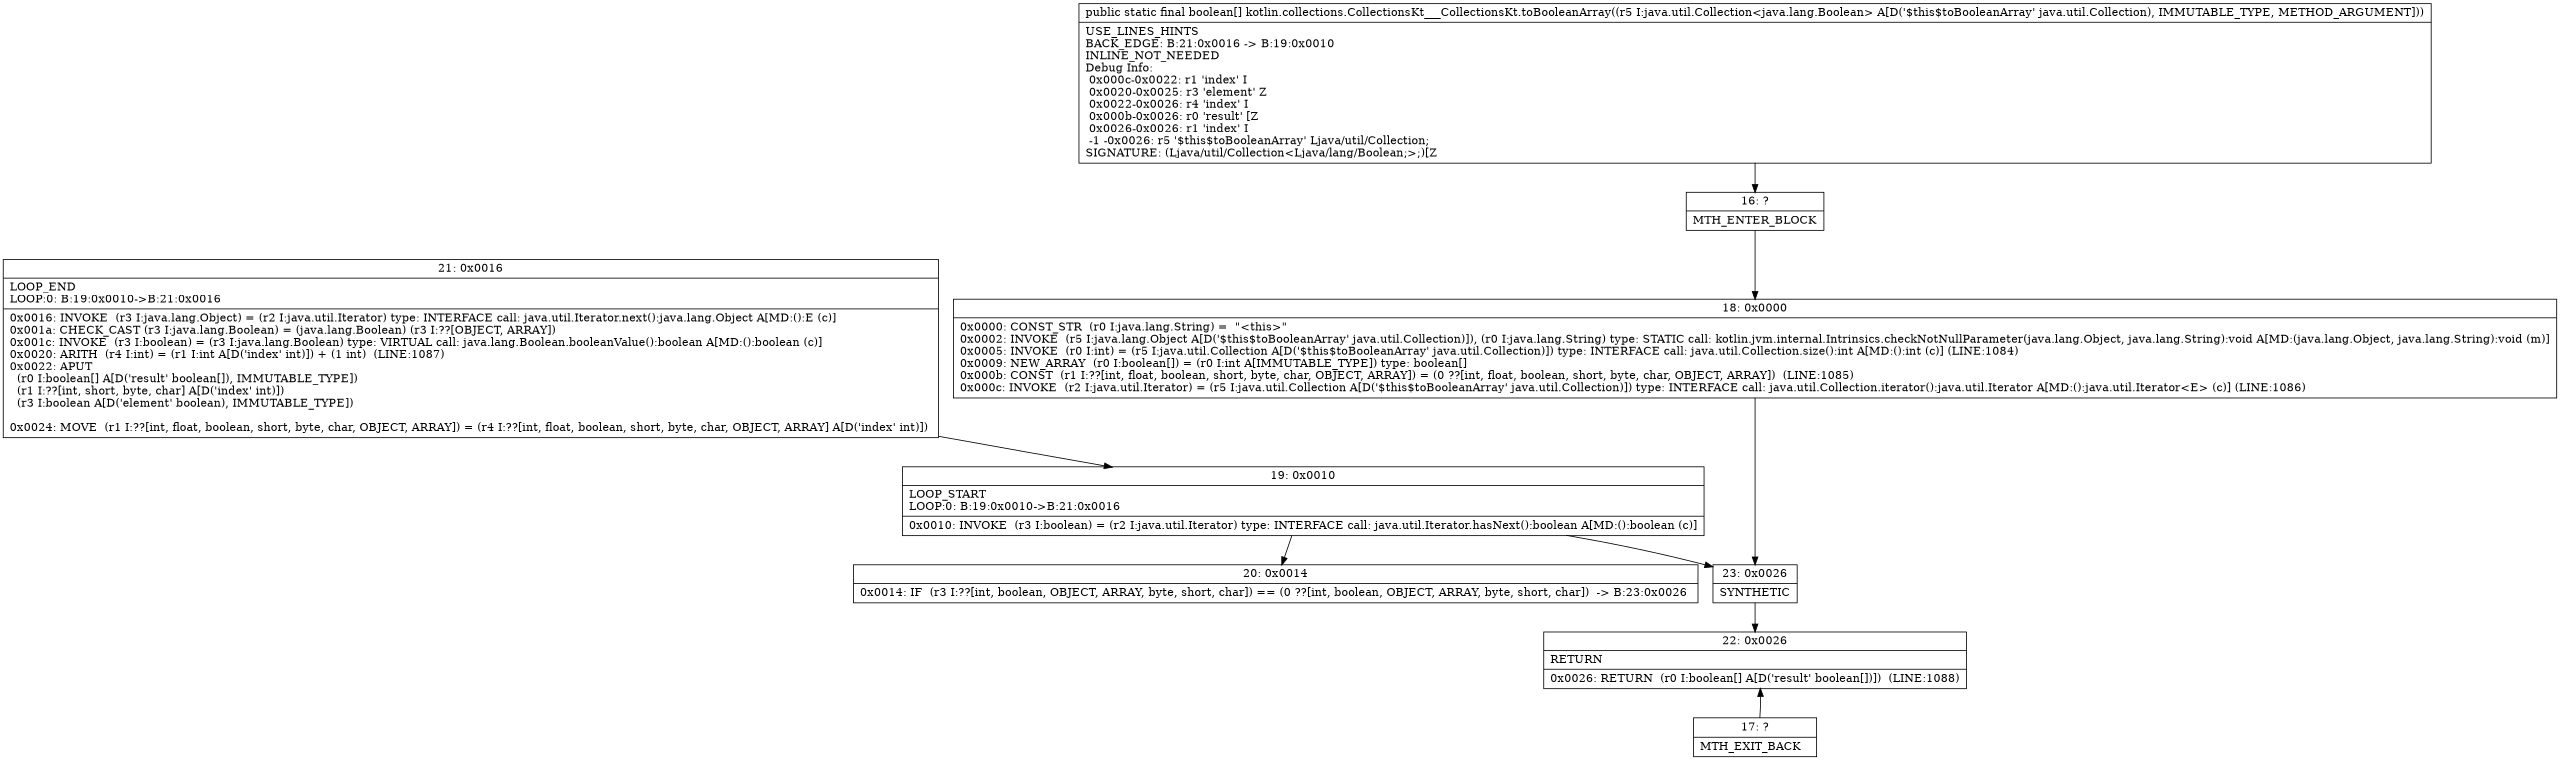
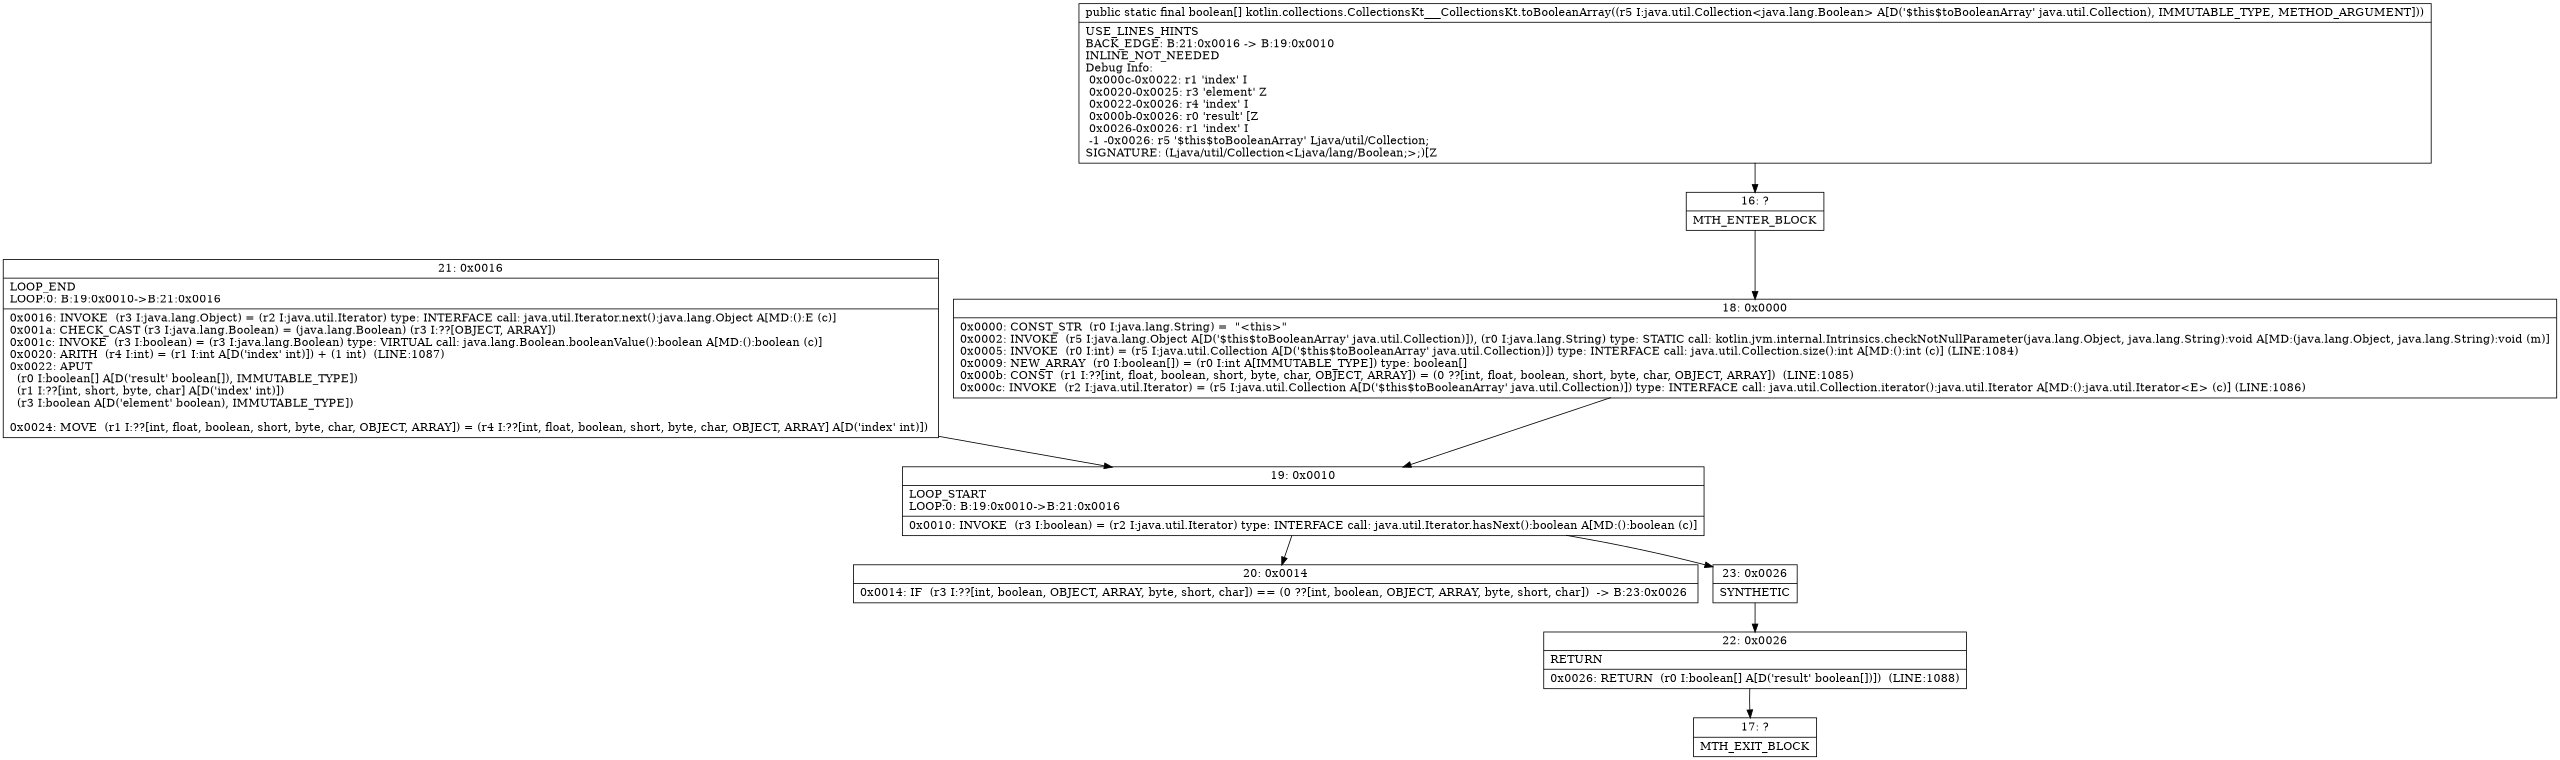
edge "18: 0x0000" -> "23: 0x0026": now "18: 0x0000" -> "19: 0x0010"
edge "17: ?" -> "22: 0x0026": reversed
node "17: ?": text "MTH_EXIT_BACK" -> "MTH_EXIT_BLOCK"
